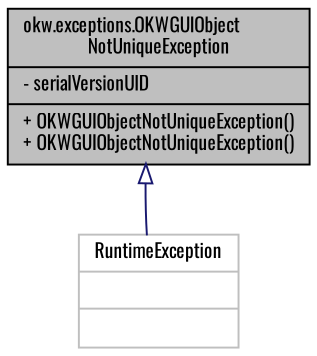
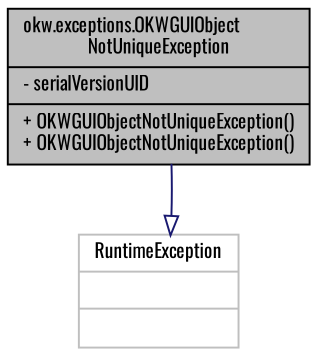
edge "RuntimeException" -> "okw.exceptions.OKWGUIObject": reversed
